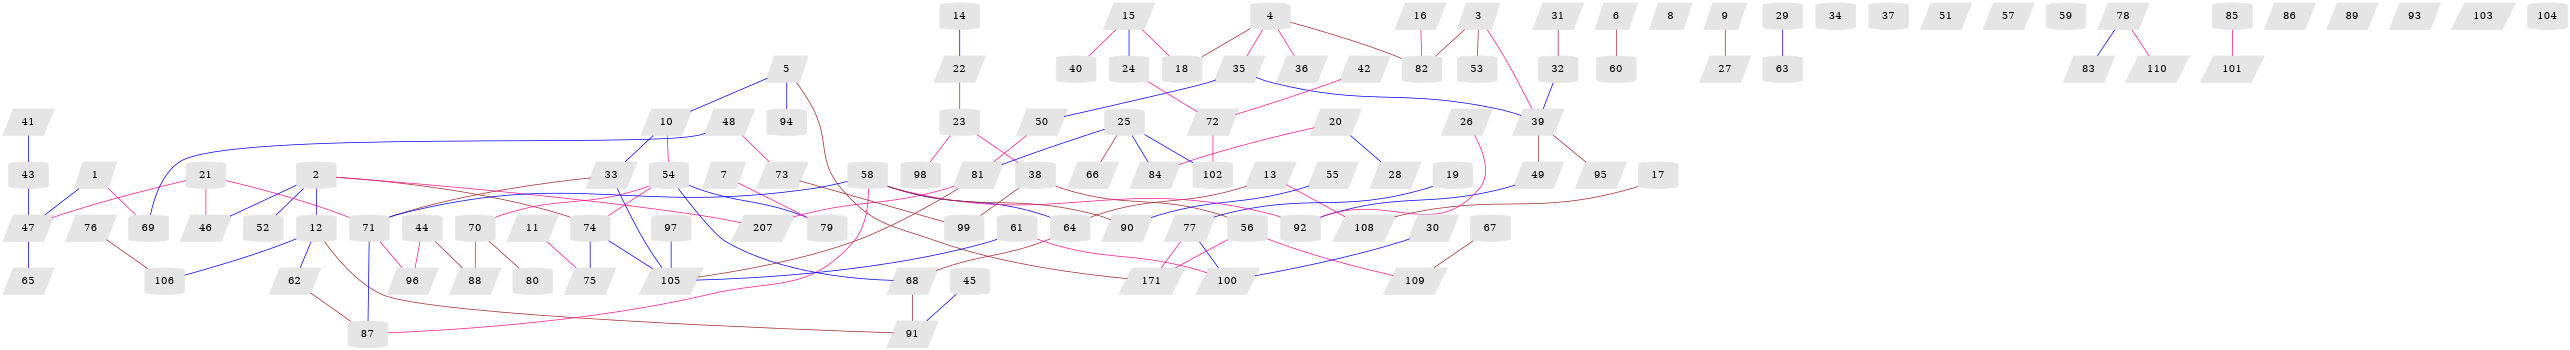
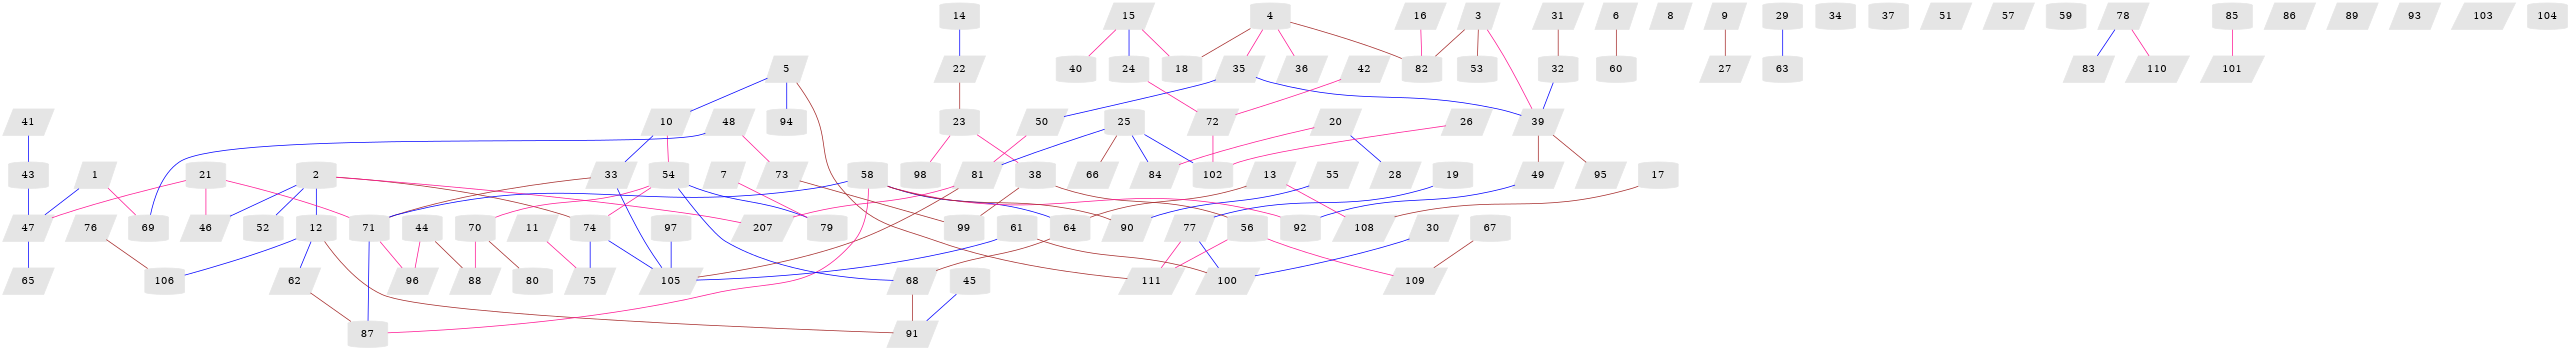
edge "26" -- "92": now "26" -- "102"
edge "61" -- "100": color deeppink -> brown
node "171": label "171" -> "111"
